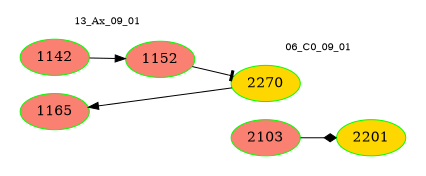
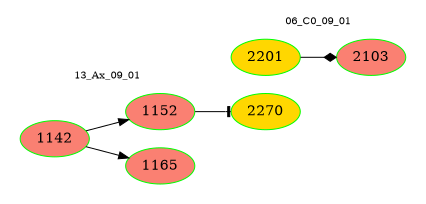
edge "2270" -> "1165": now "1142" -> "1165"
edge "2103" -> "2201": reversed
